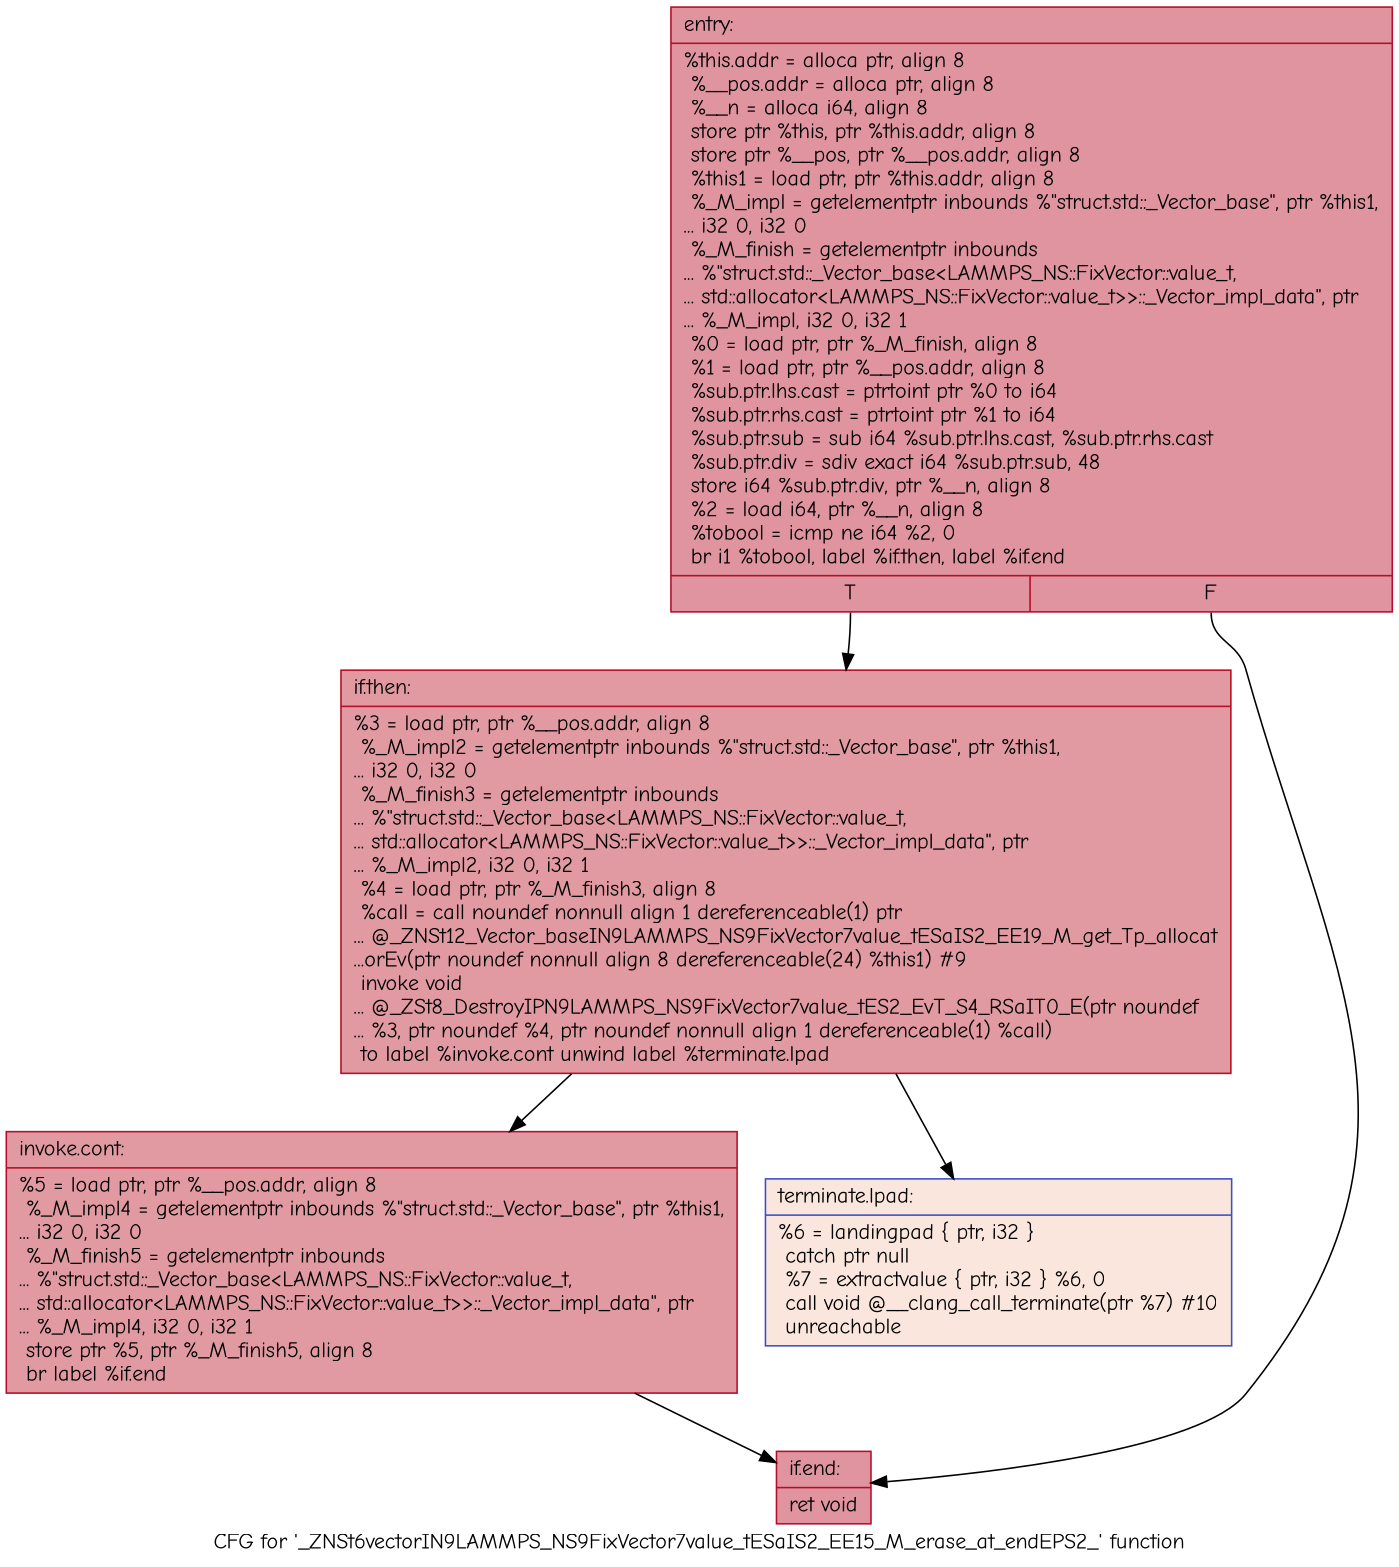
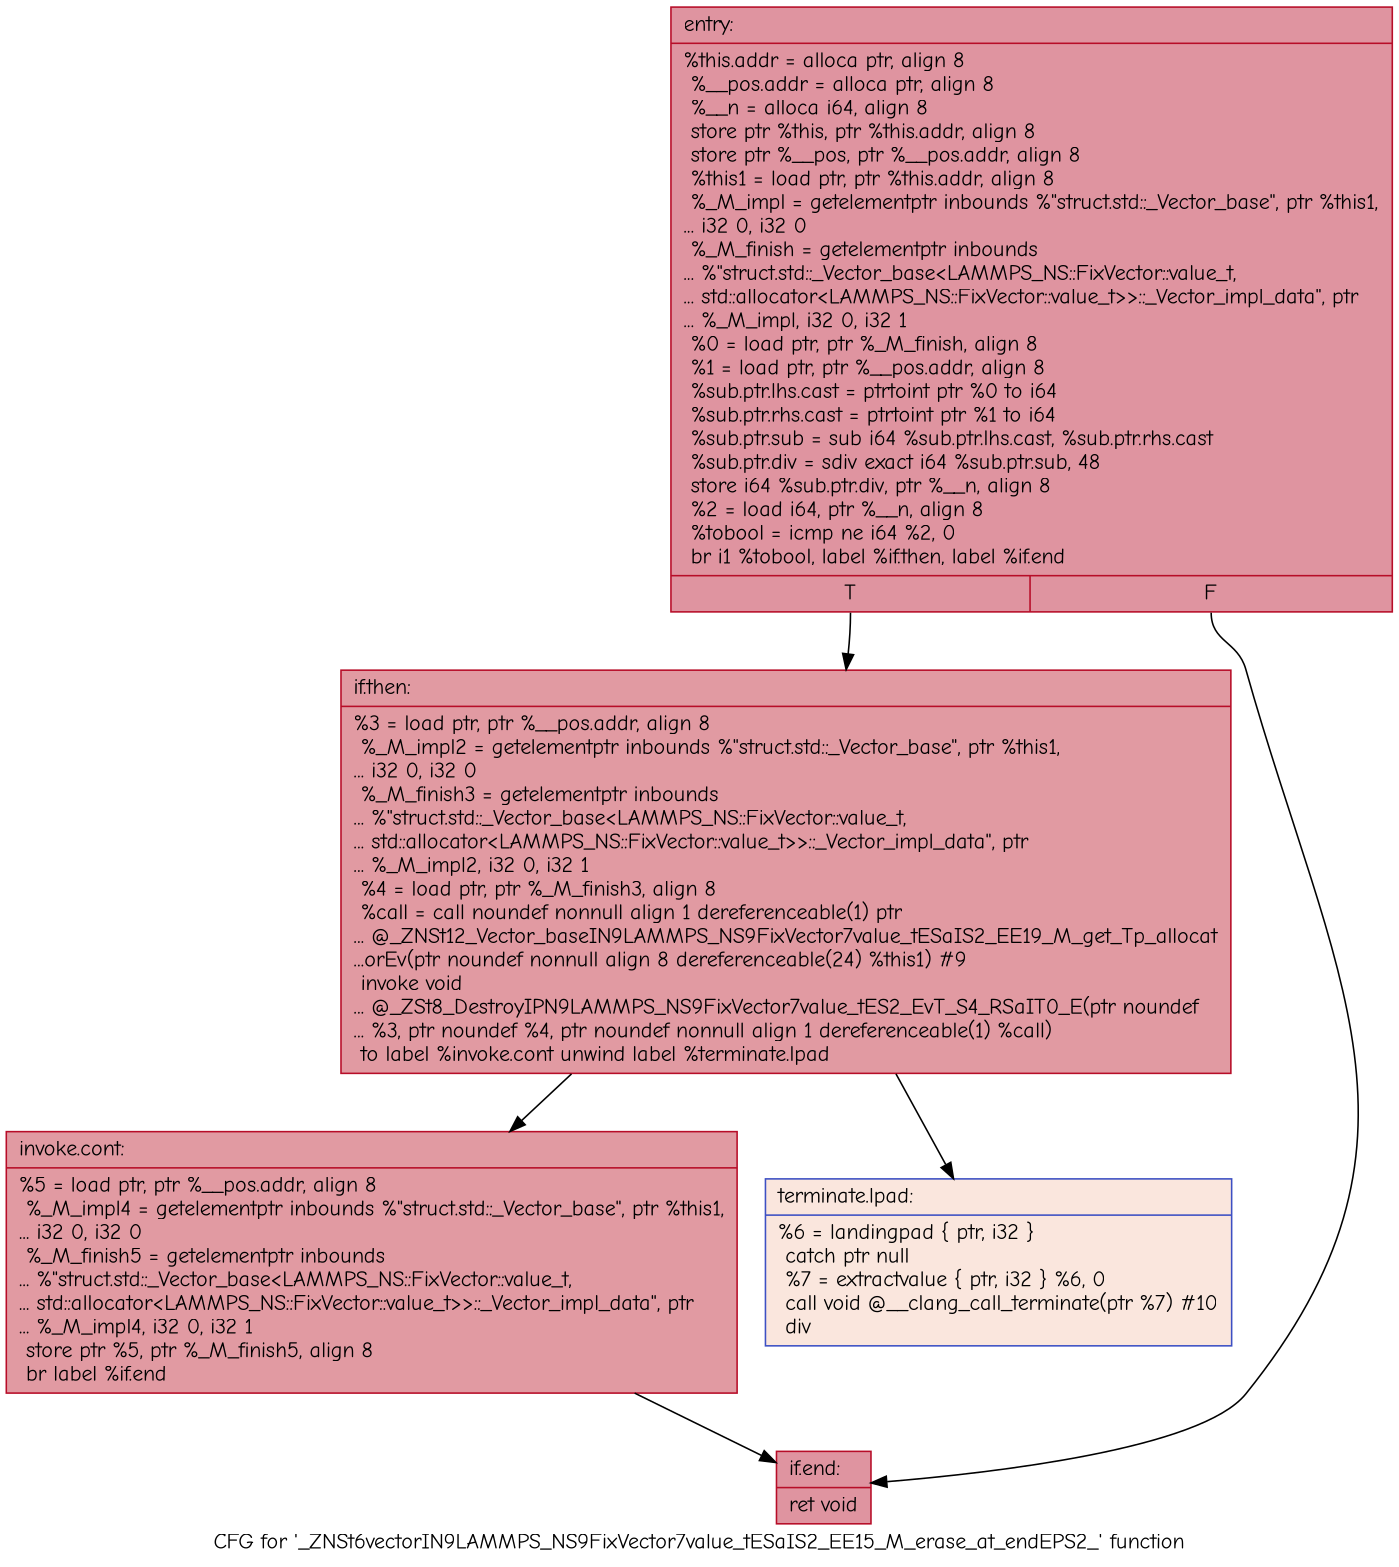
node "terminate.lpad:": text "unreachable" -> "div"
